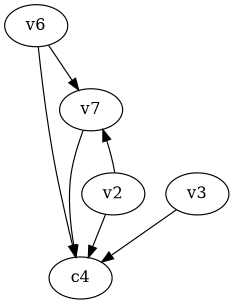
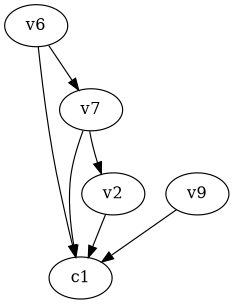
edge "v2" -> "v7": reversed
node "v3": label "v3" -> "v9"
node "c4": label "c4" -> "c1"
